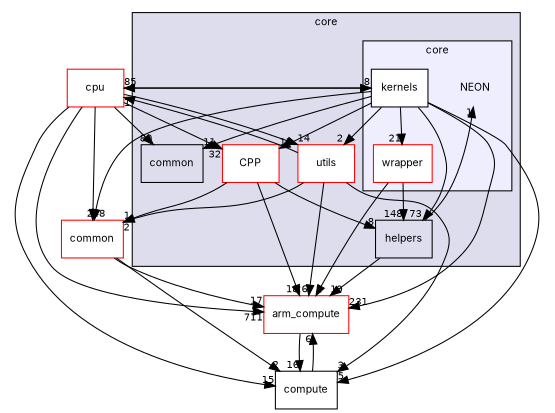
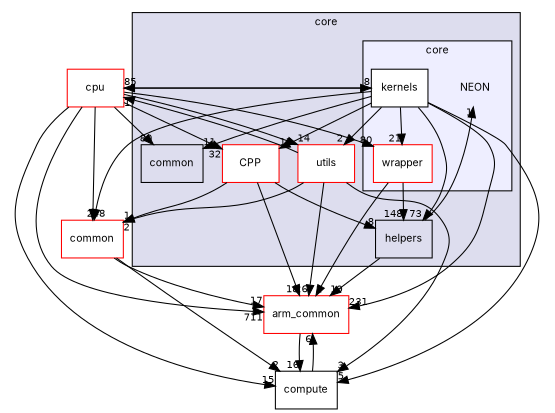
edge "cpu" -> "wrapper": added
node "arm_compute": label "arm_compute" -> "arm_common"
